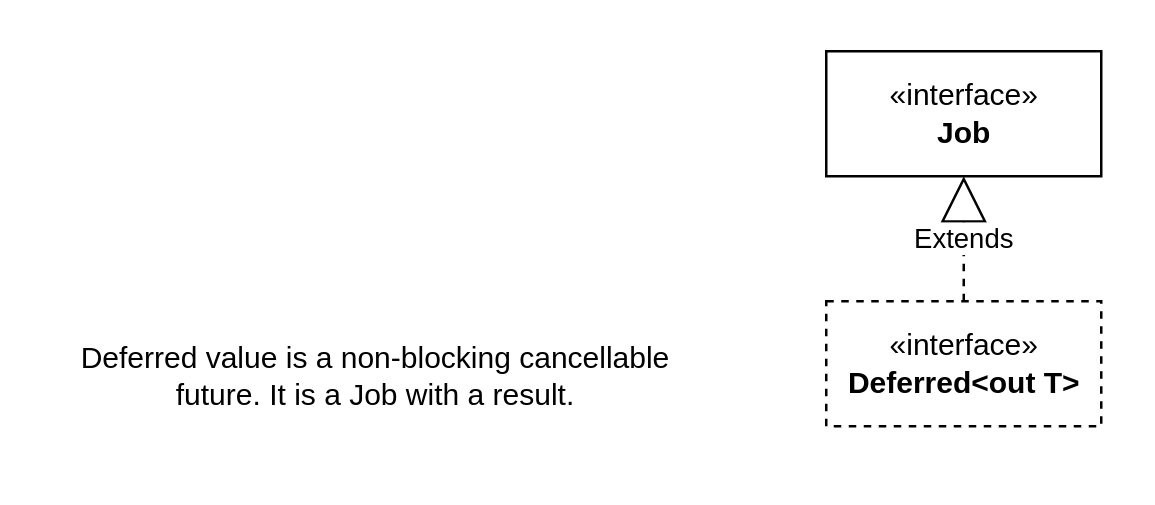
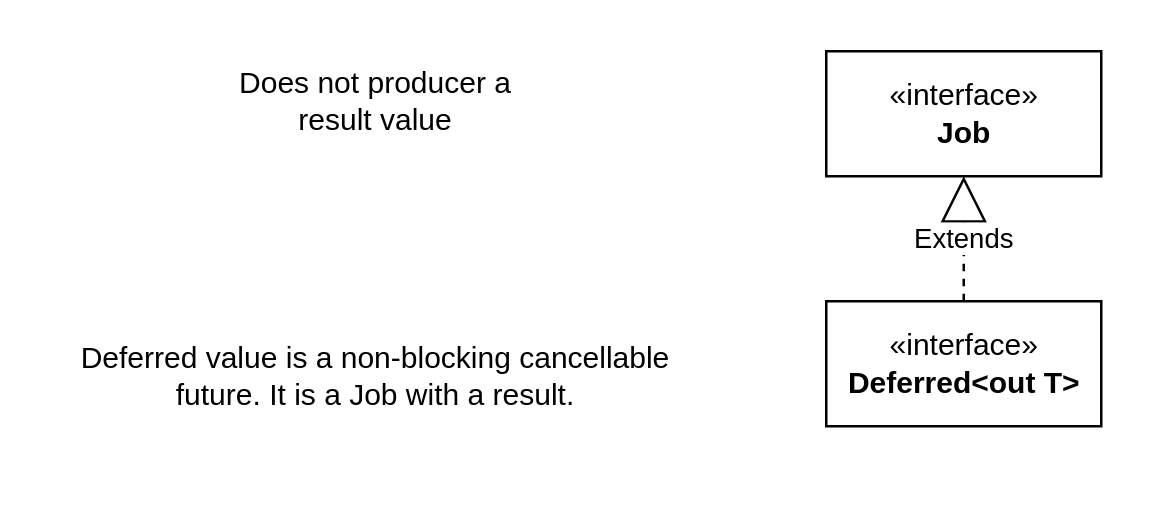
node "Does not producer a result value": added
node "«interface» Deferred<out T>": style dashed -> solid
